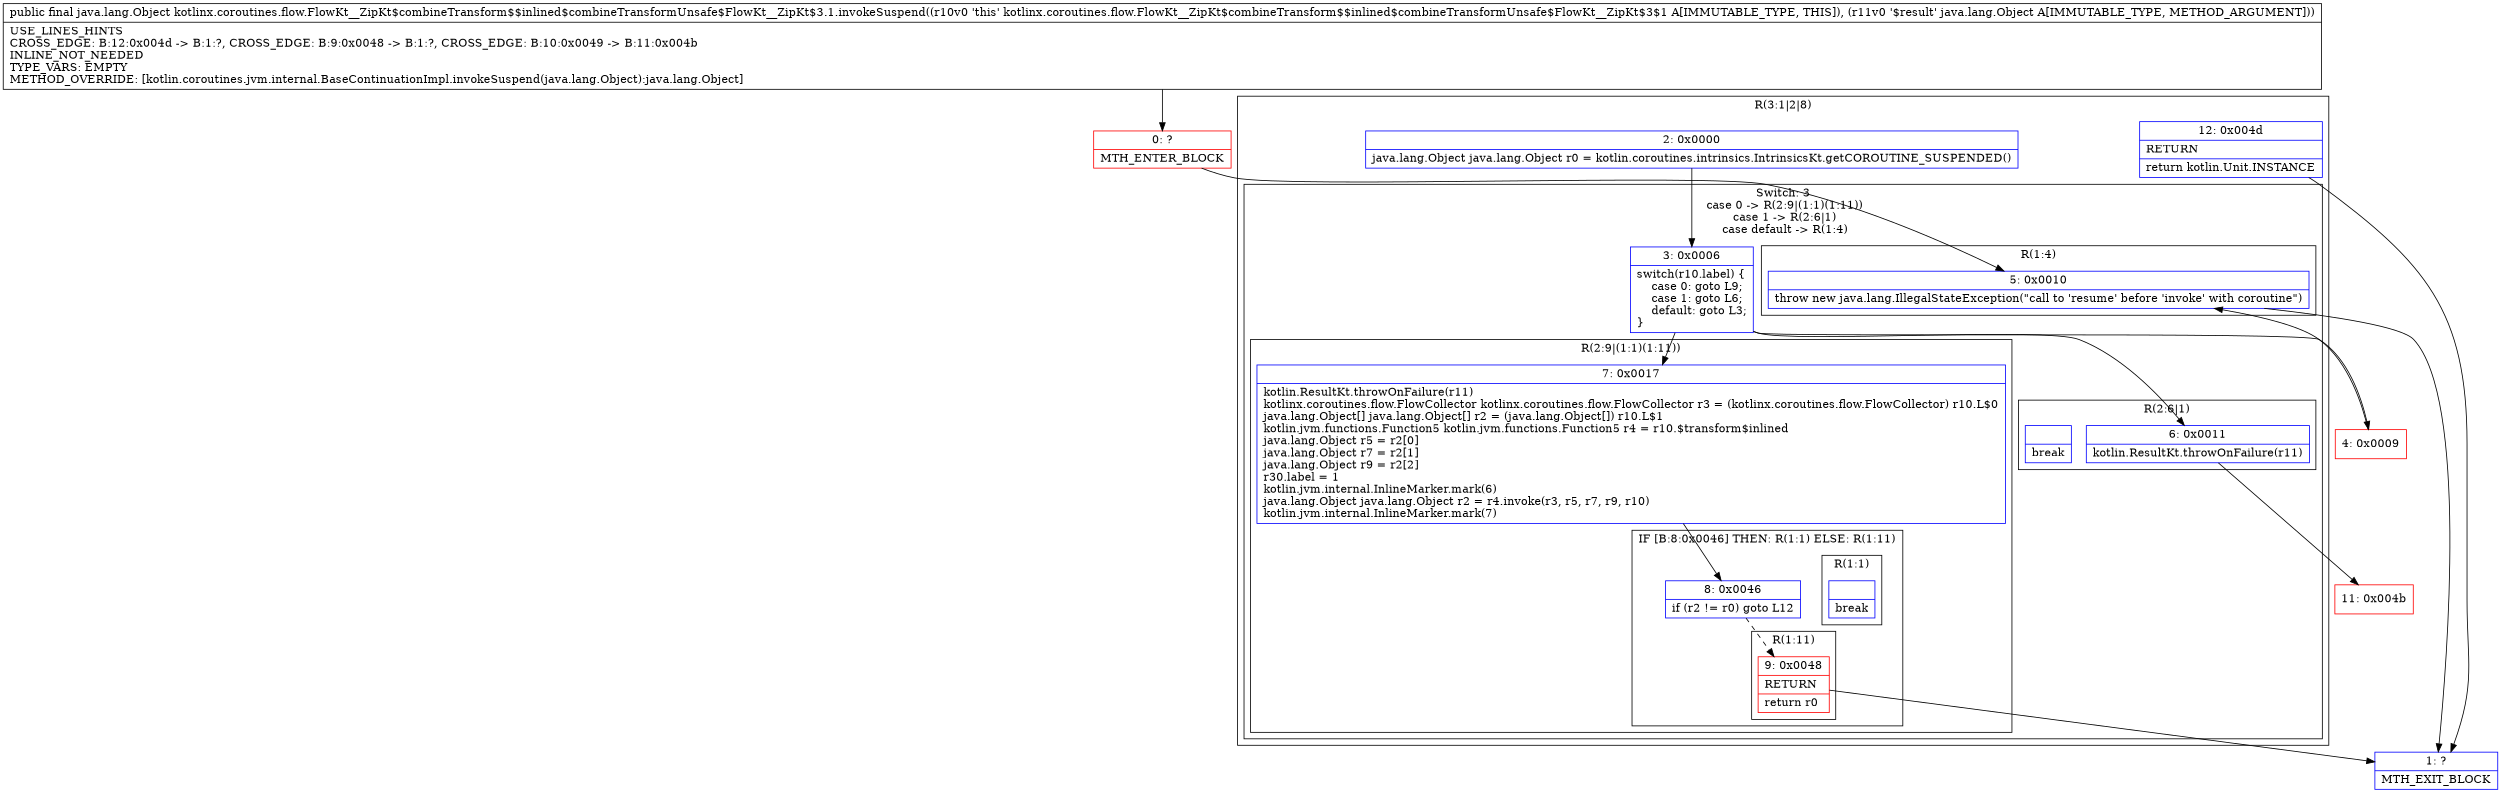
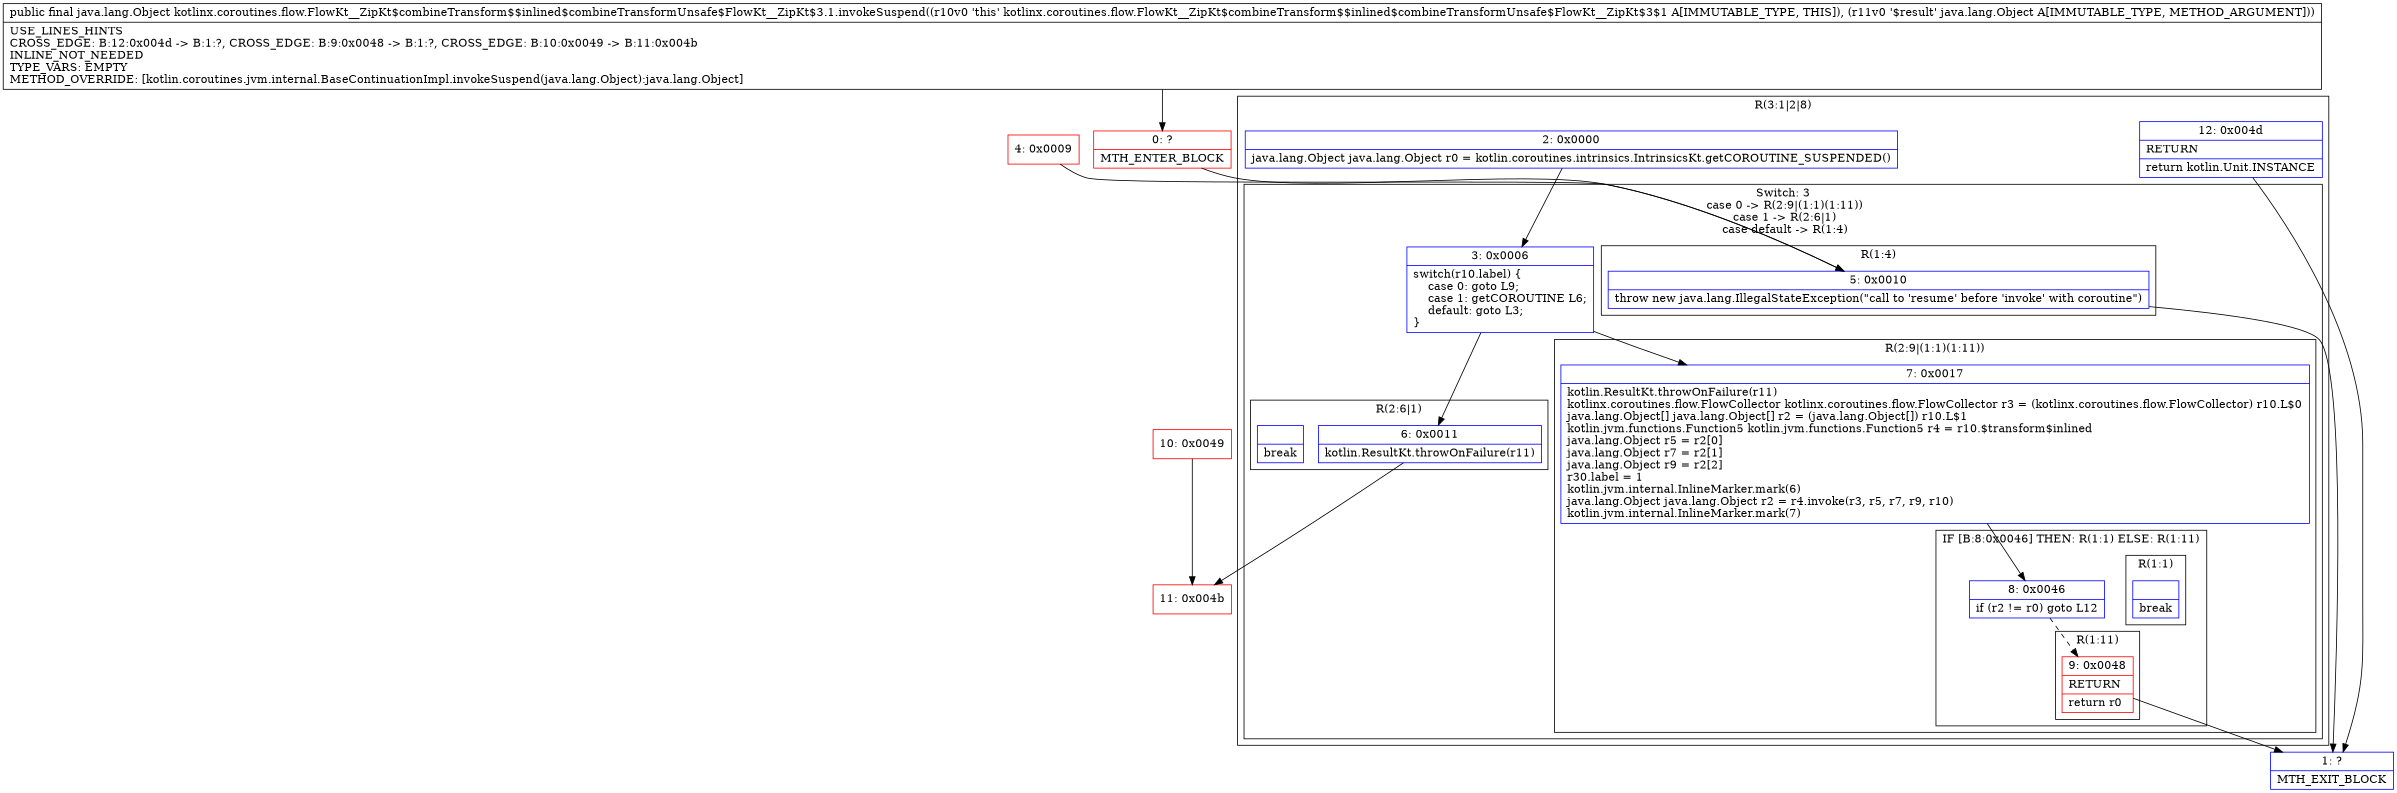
node "3: 0x0006": text "case 1: goto L6;" -> "case 1: getCOROUTINE L6;"
edge "3: 0x0006" -> "4: 0x0009": removed
node "10: 0x0049": added
